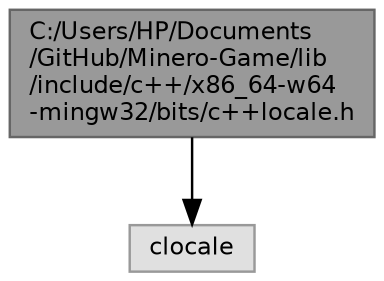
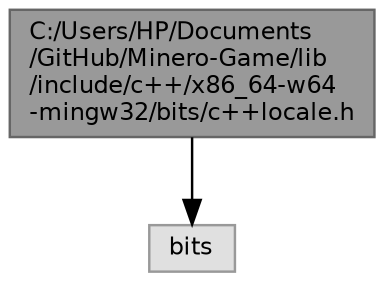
node "clocale": label "clocale" -> "bits"
